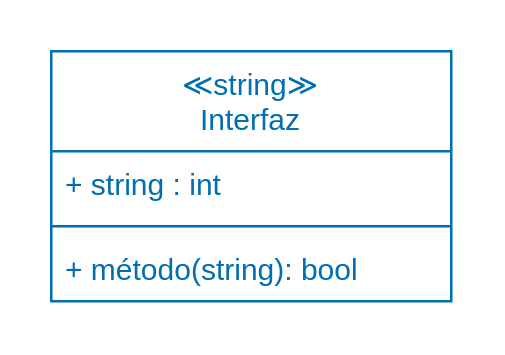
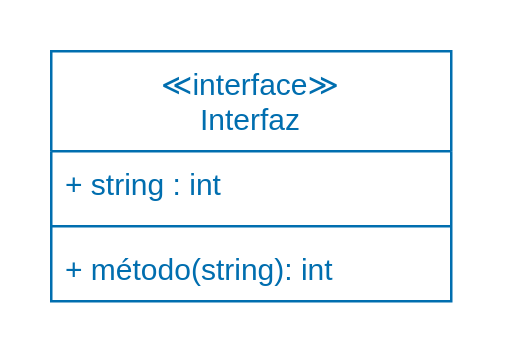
node "≪string≫ Interfaz": label "≪string≫ Interfaz" -> "≪interface≫ Interfaz"
node "+ método(string): bool": label "+ método(string): bool" -> "+ método(string): int"
